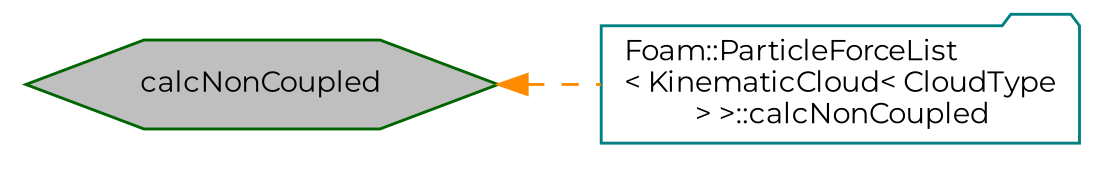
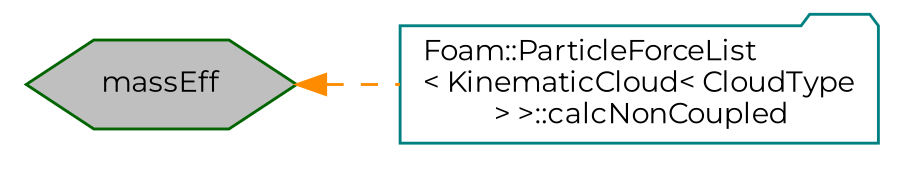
node "calcNonCoupled": label "calcNonCoupled" -> "massEff"
